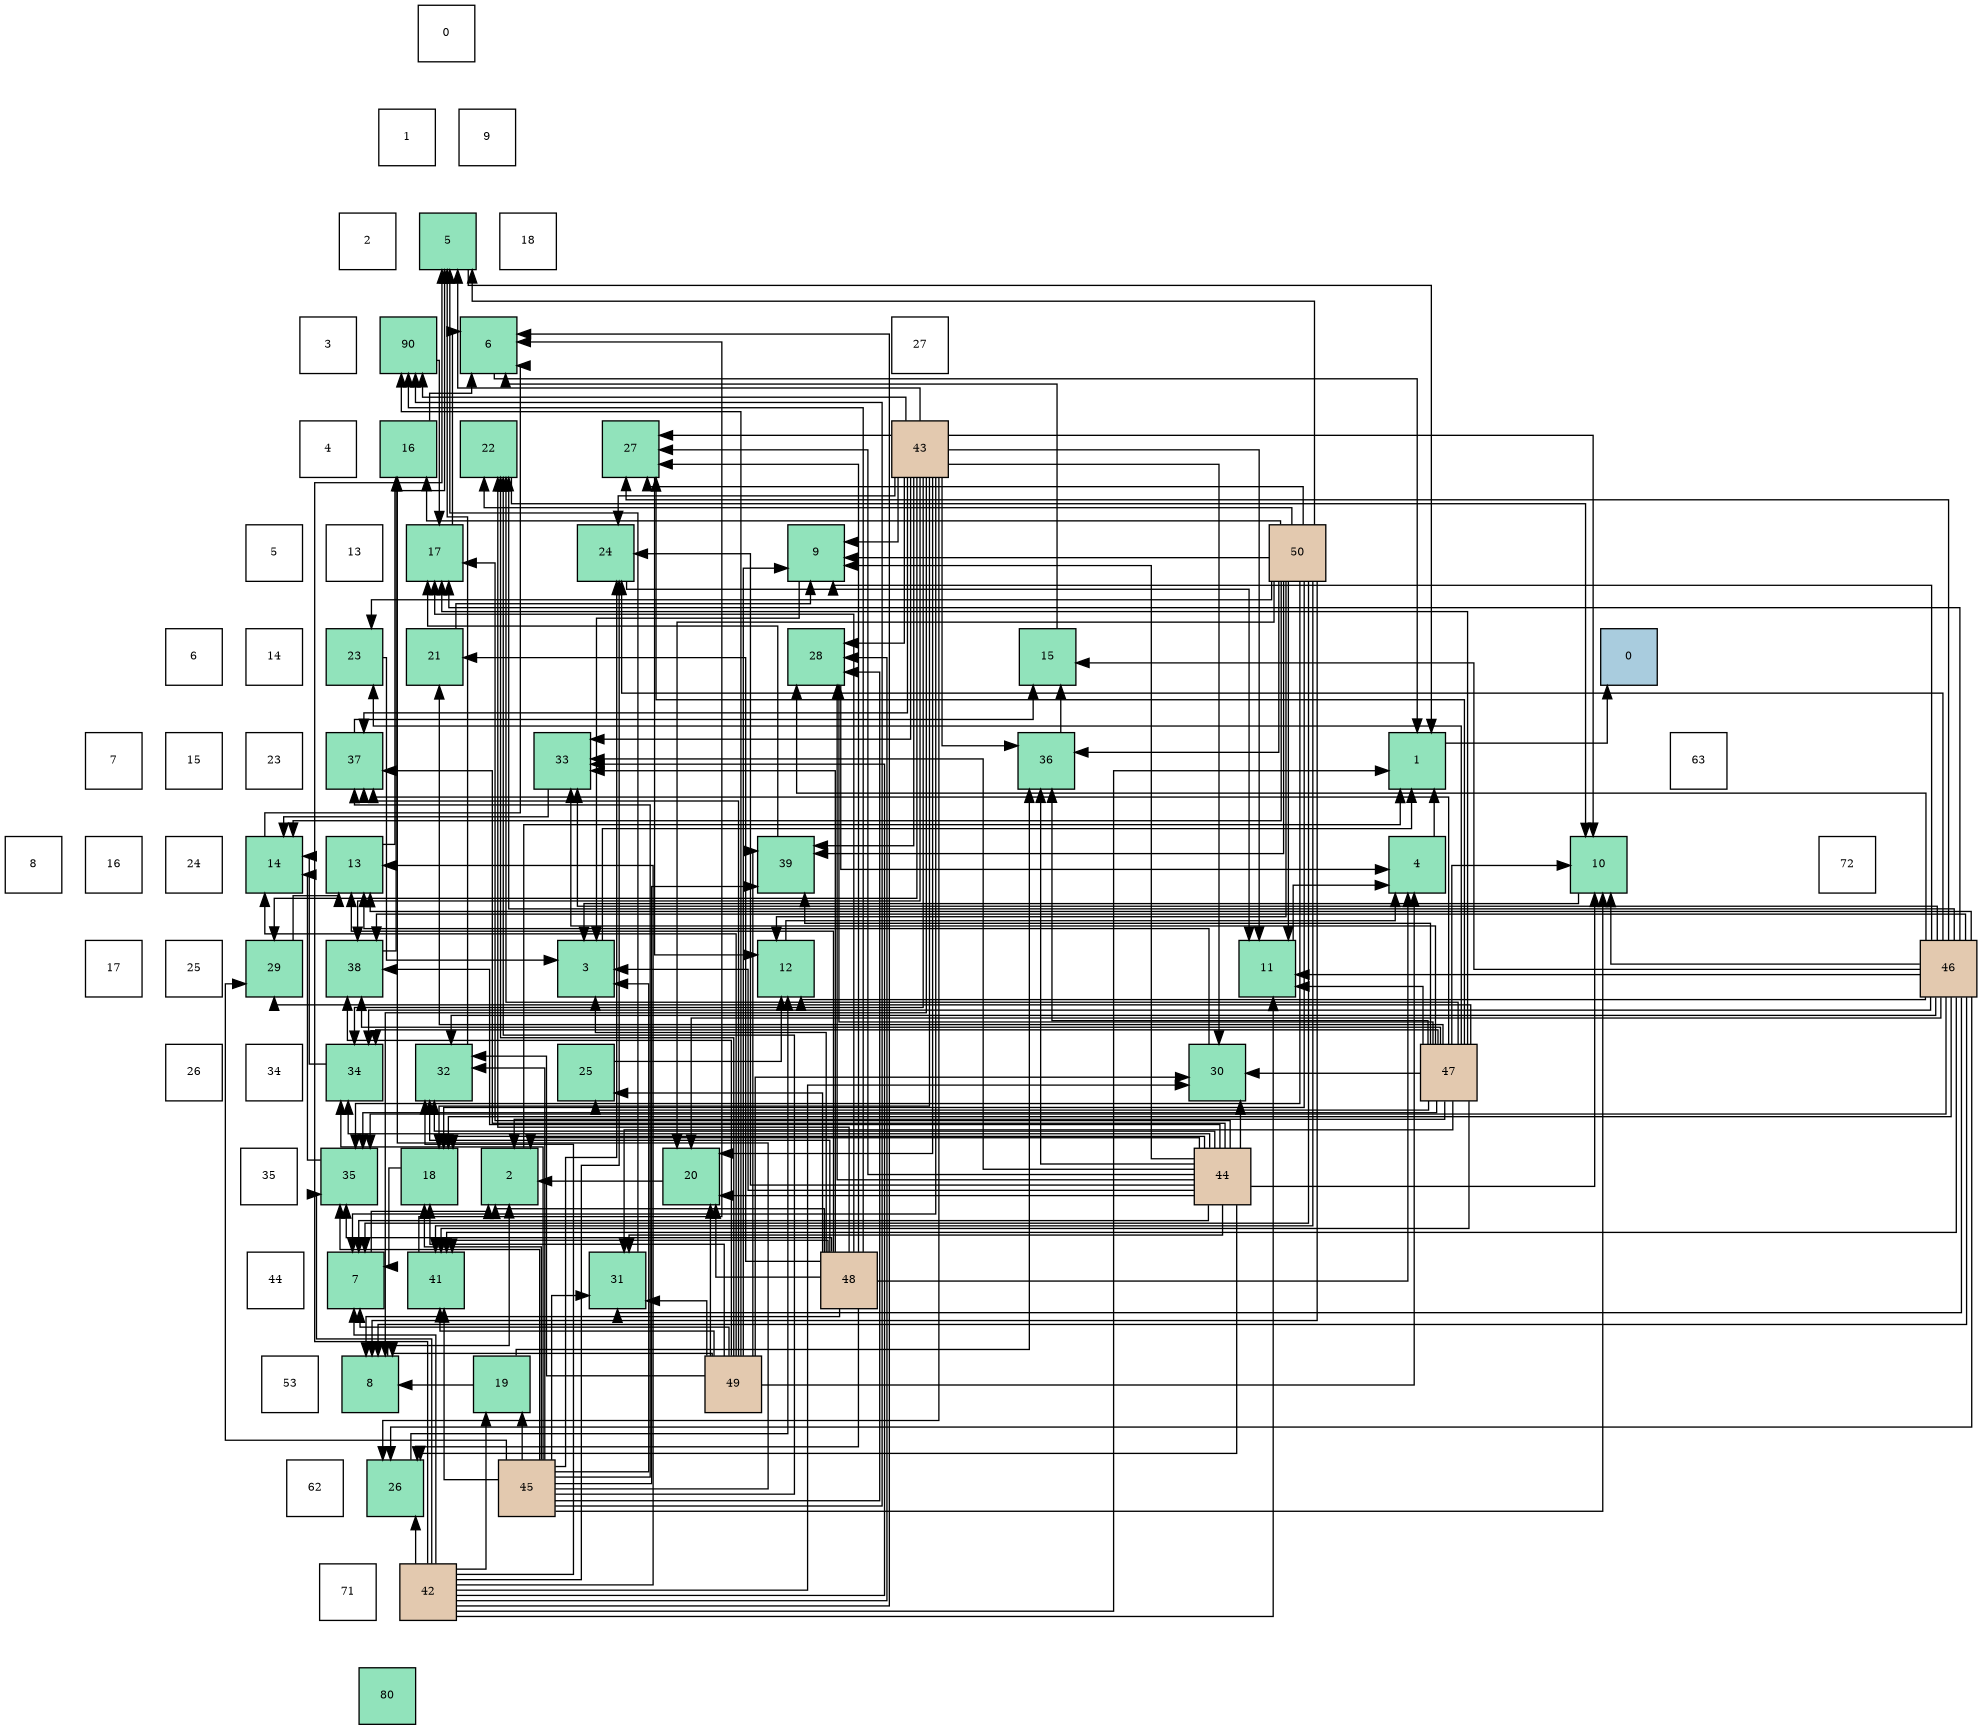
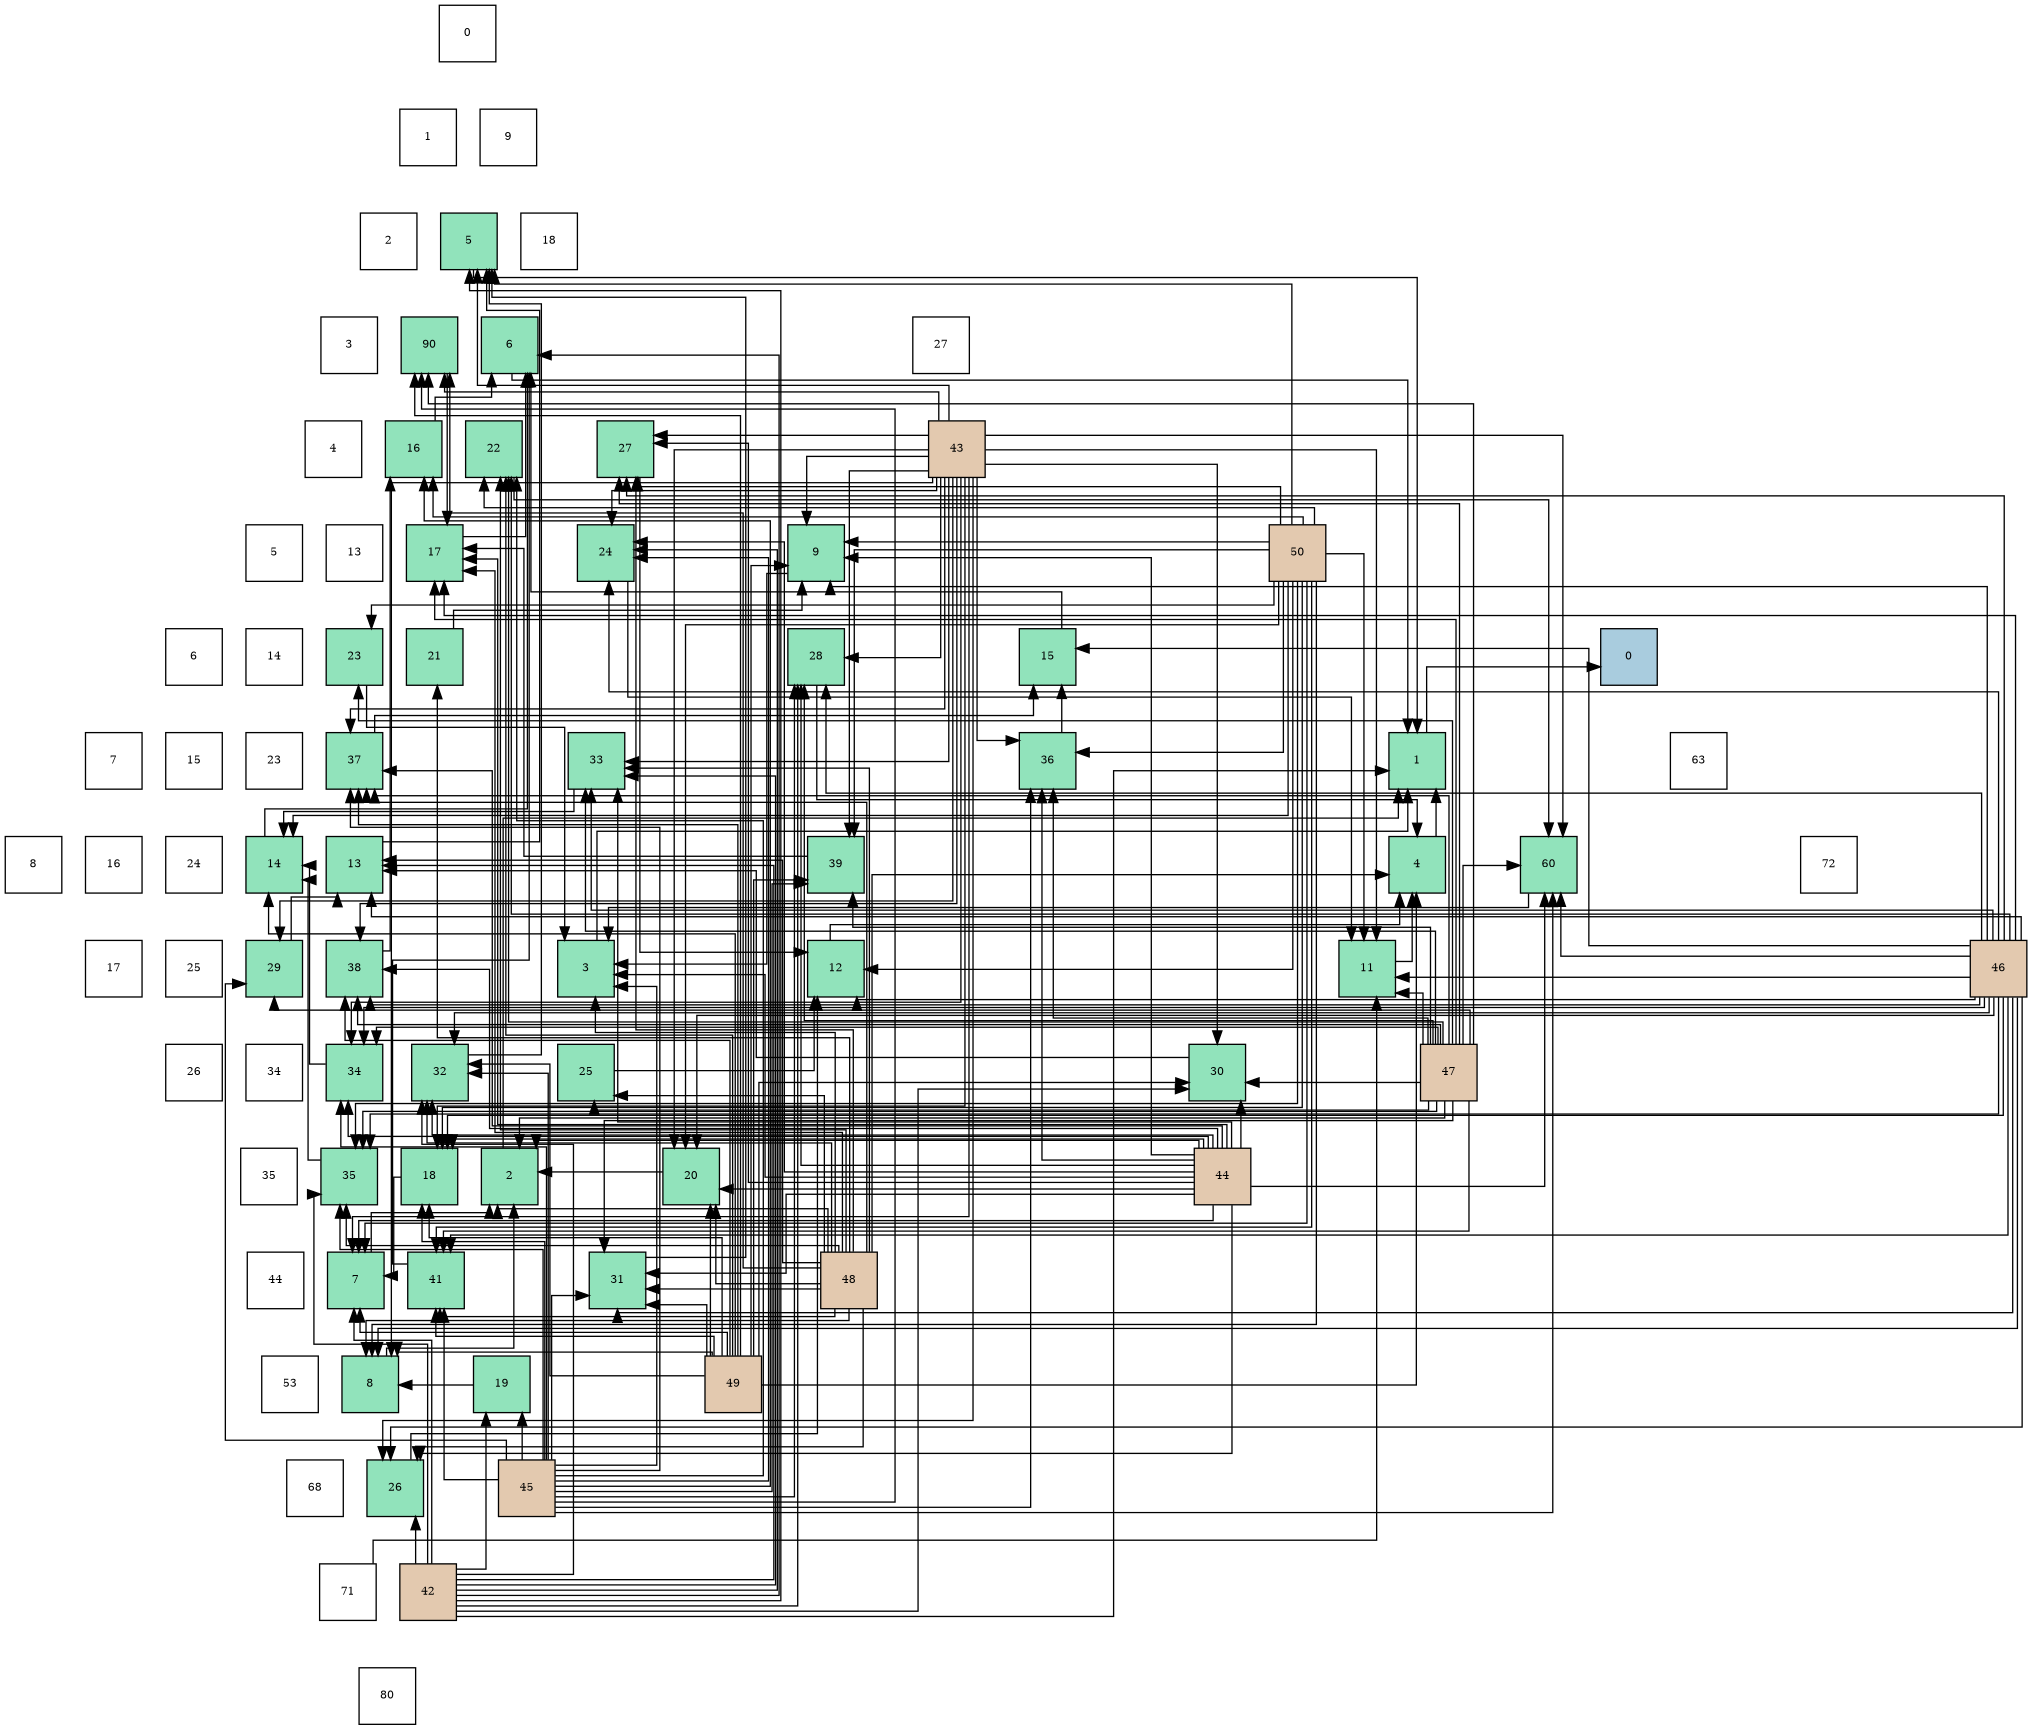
edge "48" -> "37": added
node "10": label "10" -> "60"
edge "47" -> "21": now "47" -> "90"
edge "48" -> "31": added
edge "19" -> "36": now "45" -> "36"
node "62": label "62" -> "68"
edge "42" -> "11": now "71" -> "11"
node "80": fillcolor #91e3bb -> #ffffff
